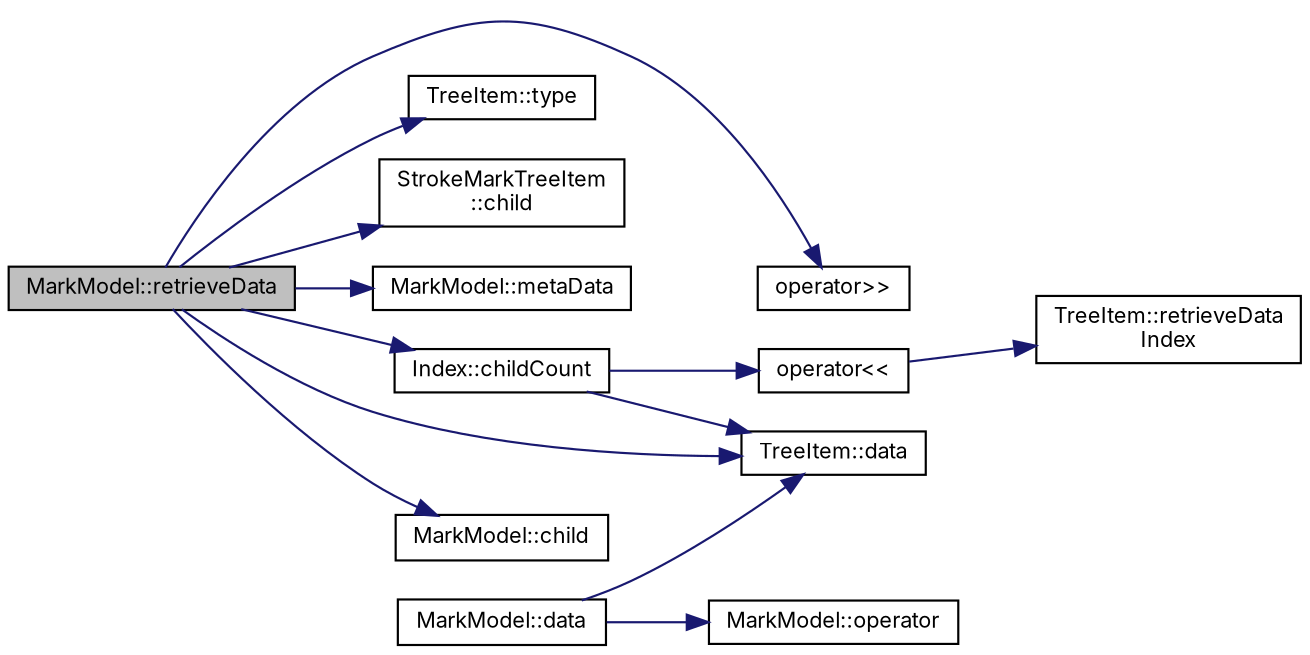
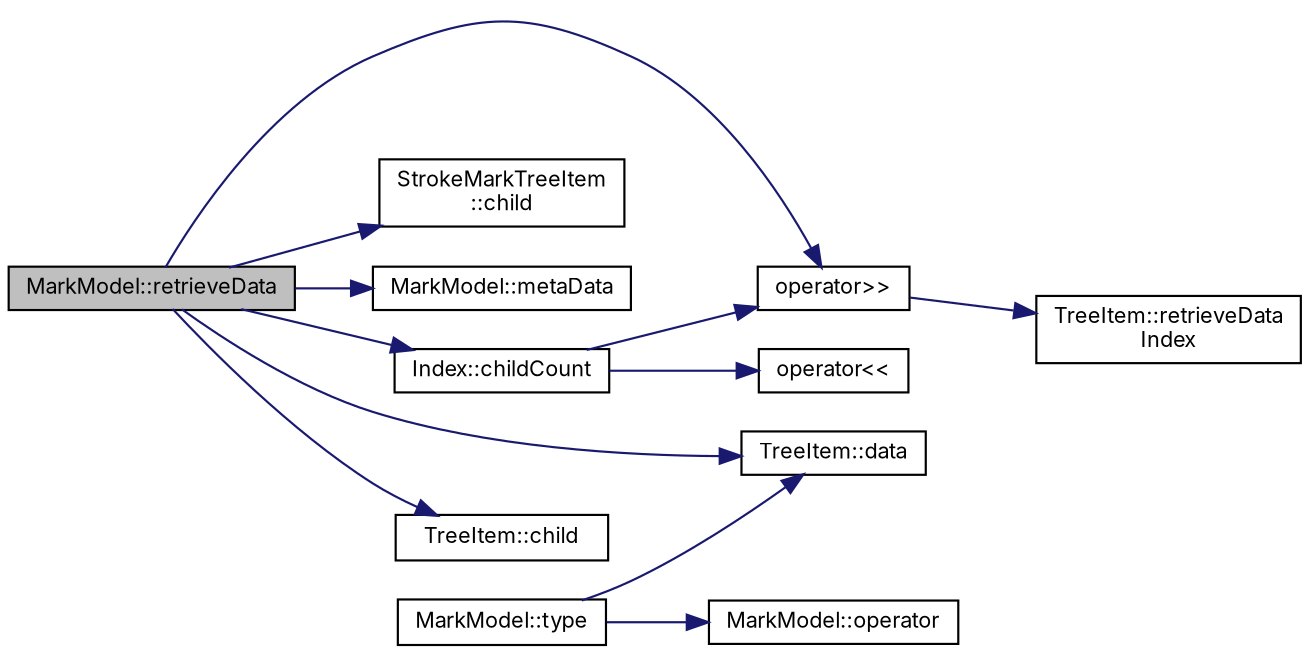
node "TreeItem::type": removed
edge "operator<<" -> "TreeItem::retrieveData Index": now "operator>>" -> "TreeItem::retrieveData Index"
edge "Index::childCount" -> "TreeItem::data": now "Index::childCount" -> "operator>>"
node "MarkModel::child": label "MarkModel::child" -> "TreeItem::child"
node "MarkModel::data": label "MarkModel::data" -> "MarkModel::type"
